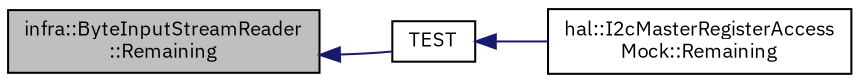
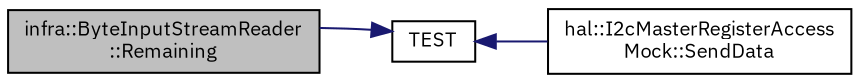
node "hal::I2cMasterRegisterAccess Mock::Remaining": label "hal::I2cMasterRegisterAccess Mock::Remaining" -> "hal::I2cMasterRegisterAccess Mock::SendData"
edge "TEST" -> "infra::ByteInputStreamReader ::Remaining": reversed
